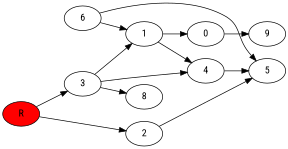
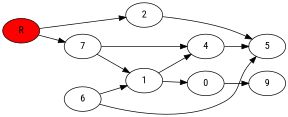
node "3": label "3" -> "7"
node "8": removed
